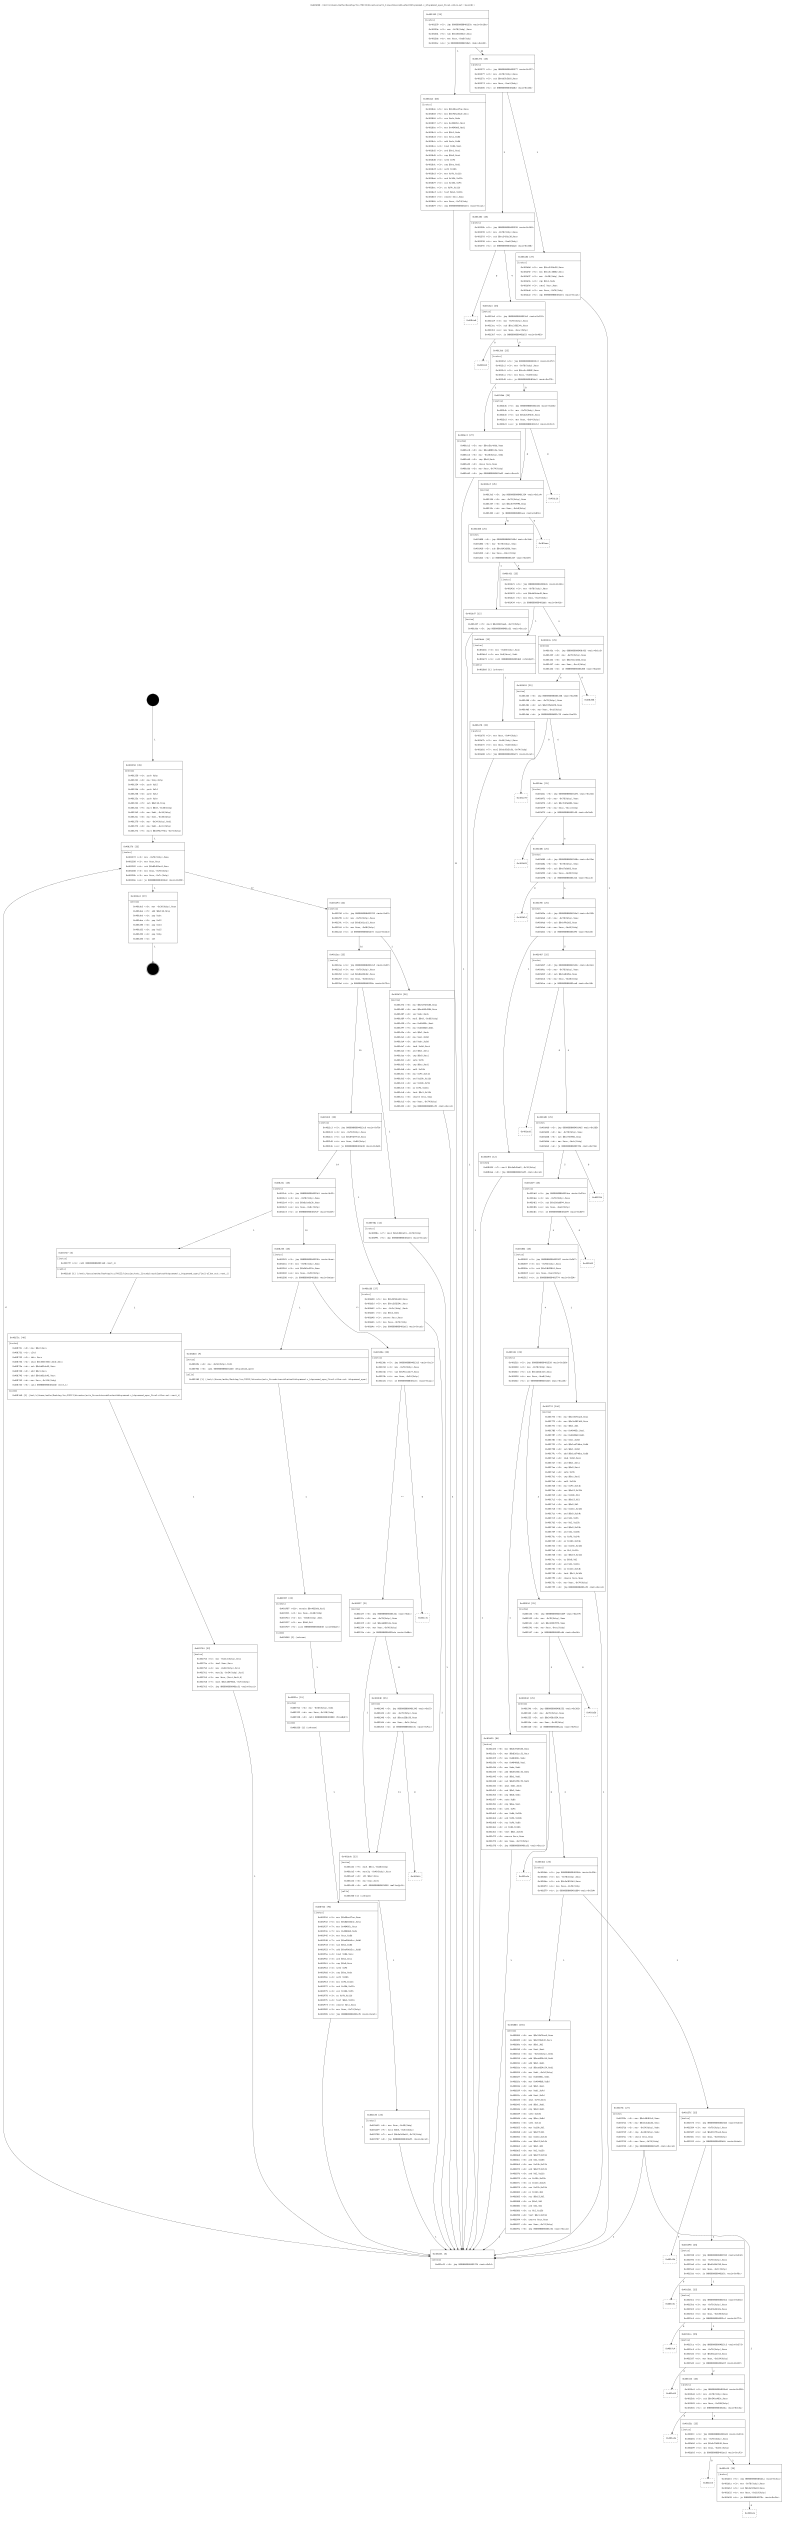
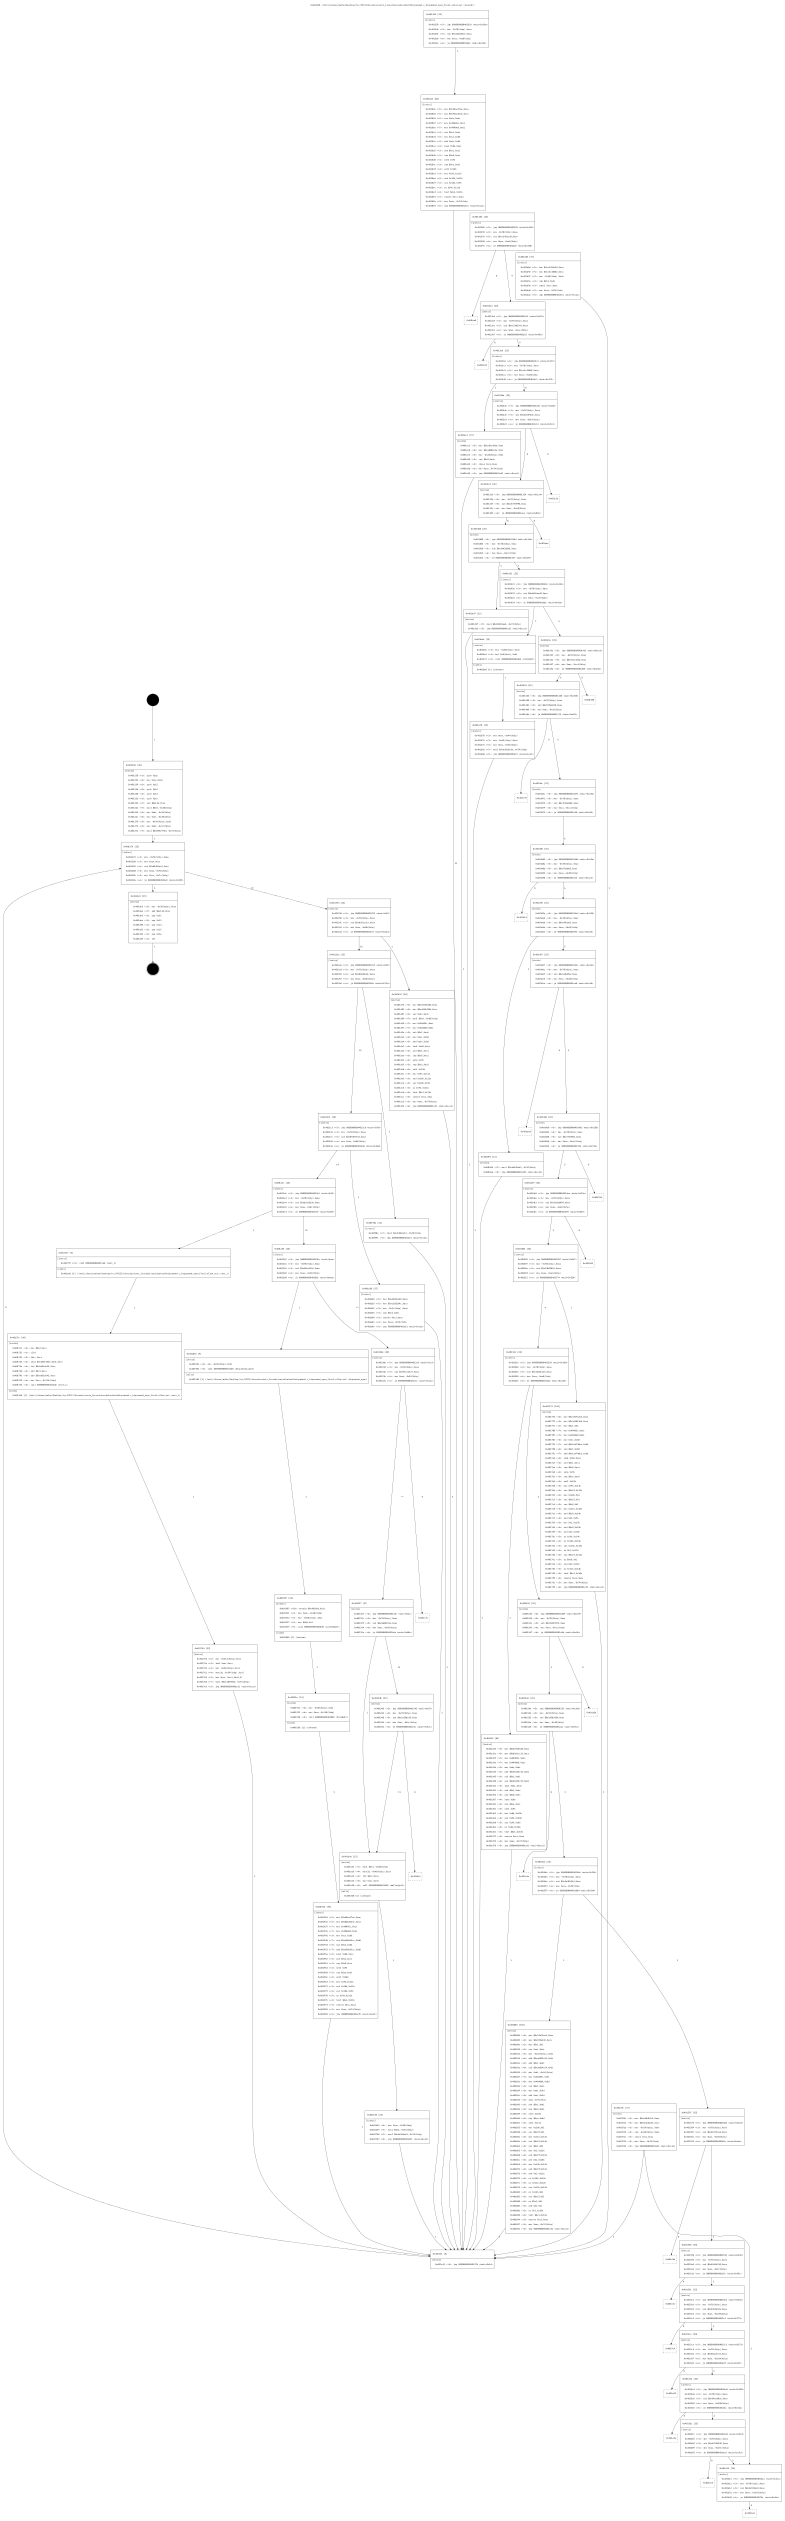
node "0x401372 [25]": removed
node "0x401bf0": removed
